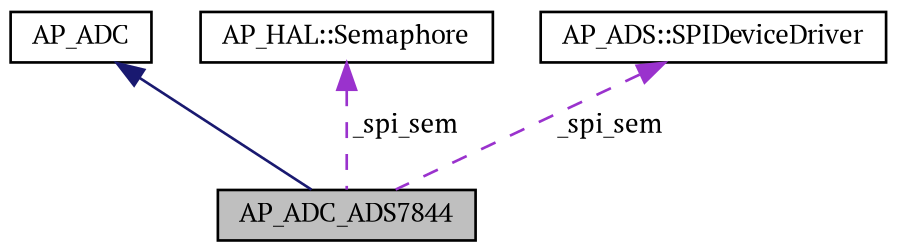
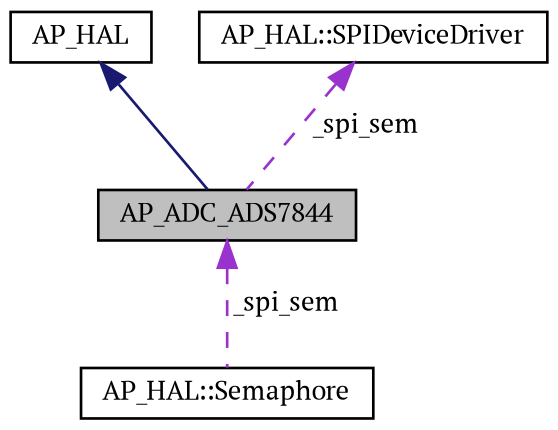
node "AP_ADC": label "AP_ADC" -> "AP_HAL"
node "AP_ADS::SPIDeviceDriver": label "AP_ADS::SPIDeviceDriver" -> "AP_HAL::SPIDeviceDriver"
edge "AP_ADC_ADS7844" -> "AP_HAL::Semaphore": reversed
